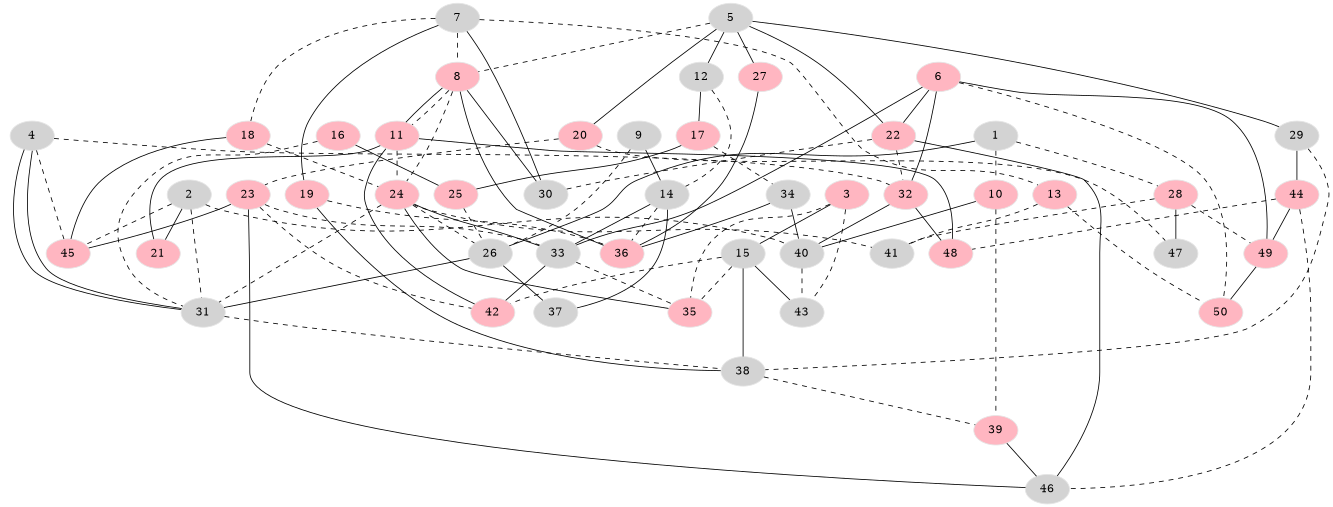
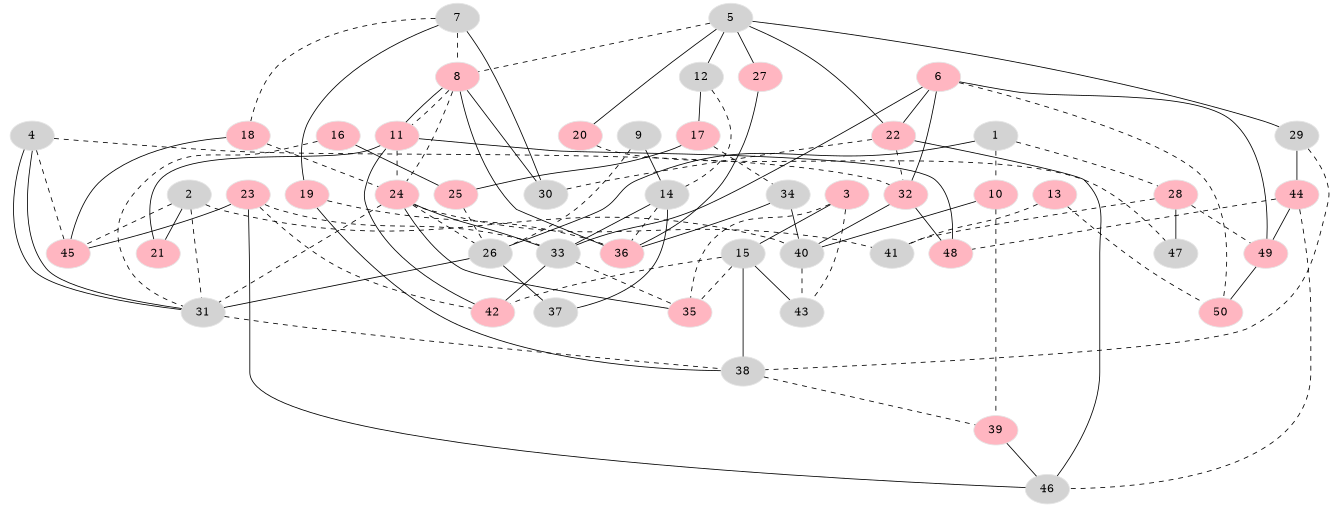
edge "7" -- "13": removed
edge "20" -- "23": removed
